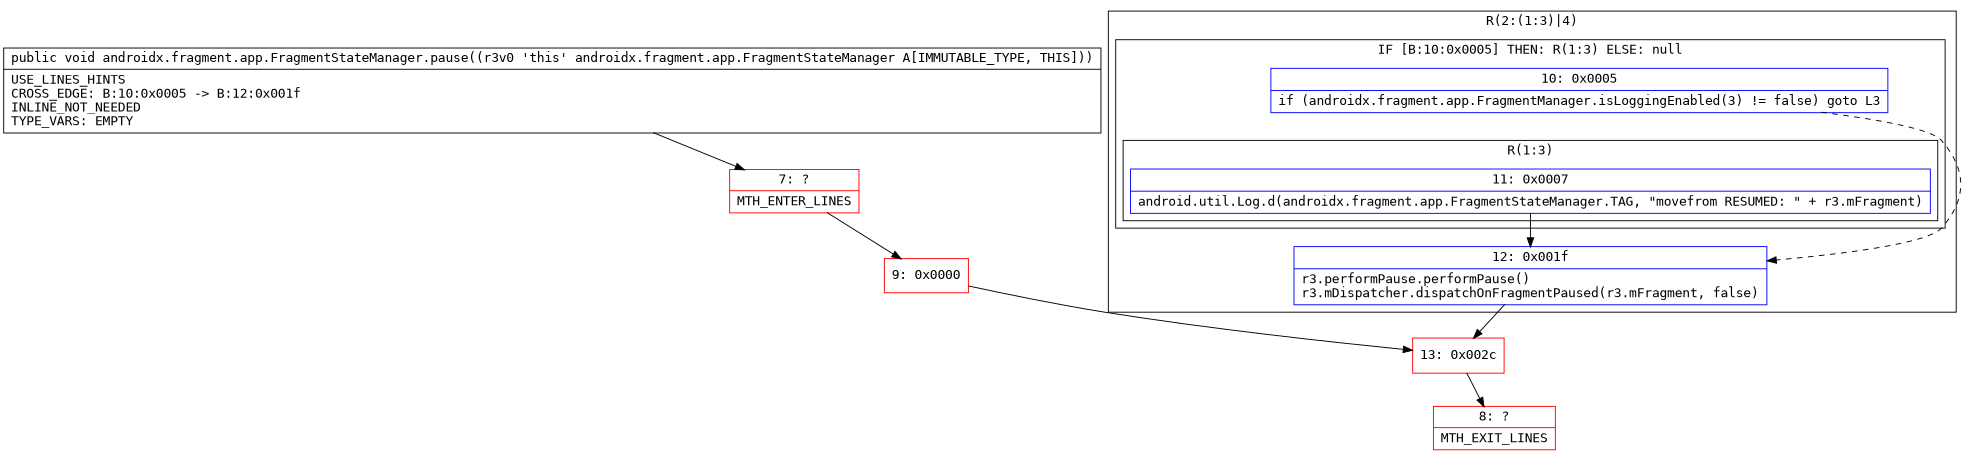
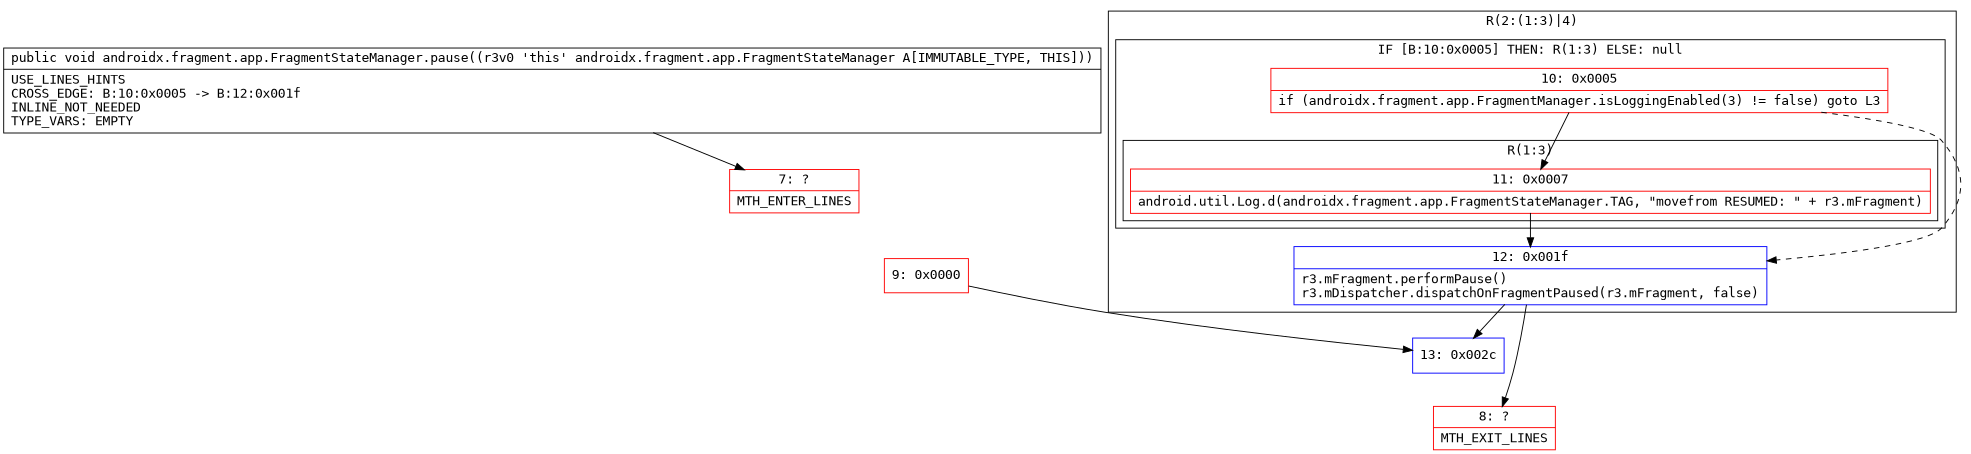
node "10: 0x0005": color blue -> red
edge "10: 0x0005" -> "11: 0x0007": added
node "11: 0x0007": color blue -> red
edge "7: ?" -> "9: 0x0000": removed
node "12: 0x001f": text "r3.performPause.performPause()" -> "r3.mFragment.performPause()"
node "13: 0x002c": color red -> blue
edge "13: 0x002c" -> "8: ?": now "12: 0x001f" -> "8: ?"
